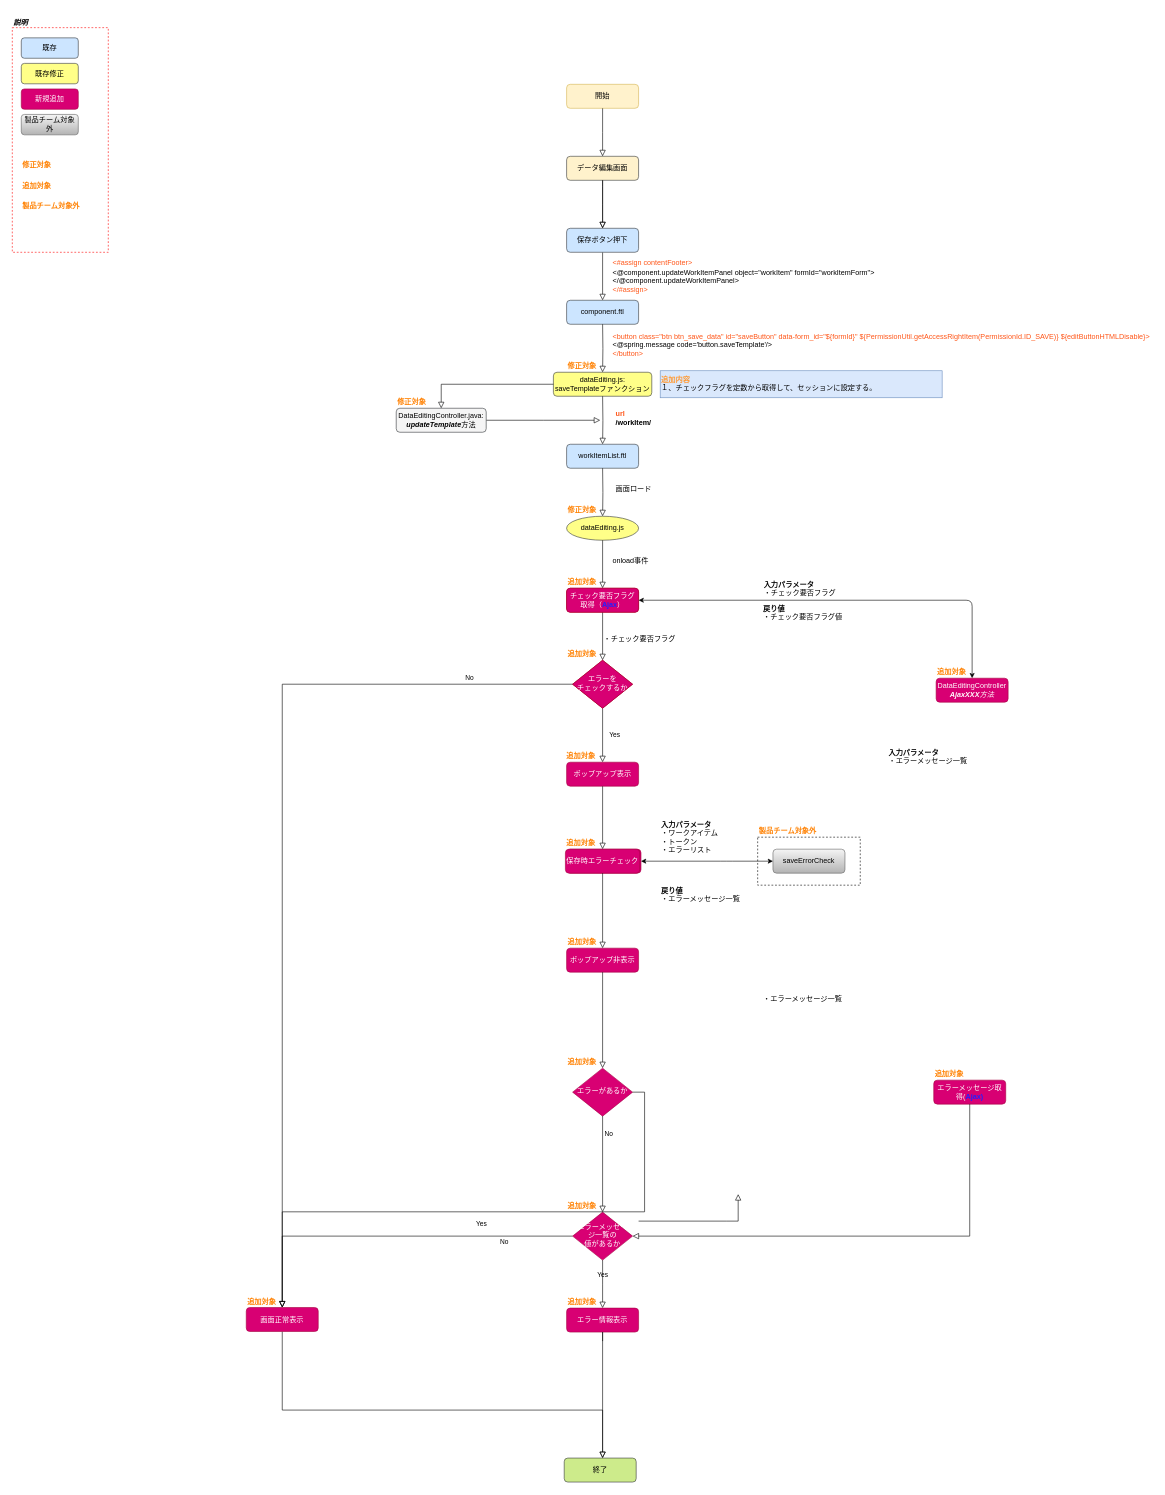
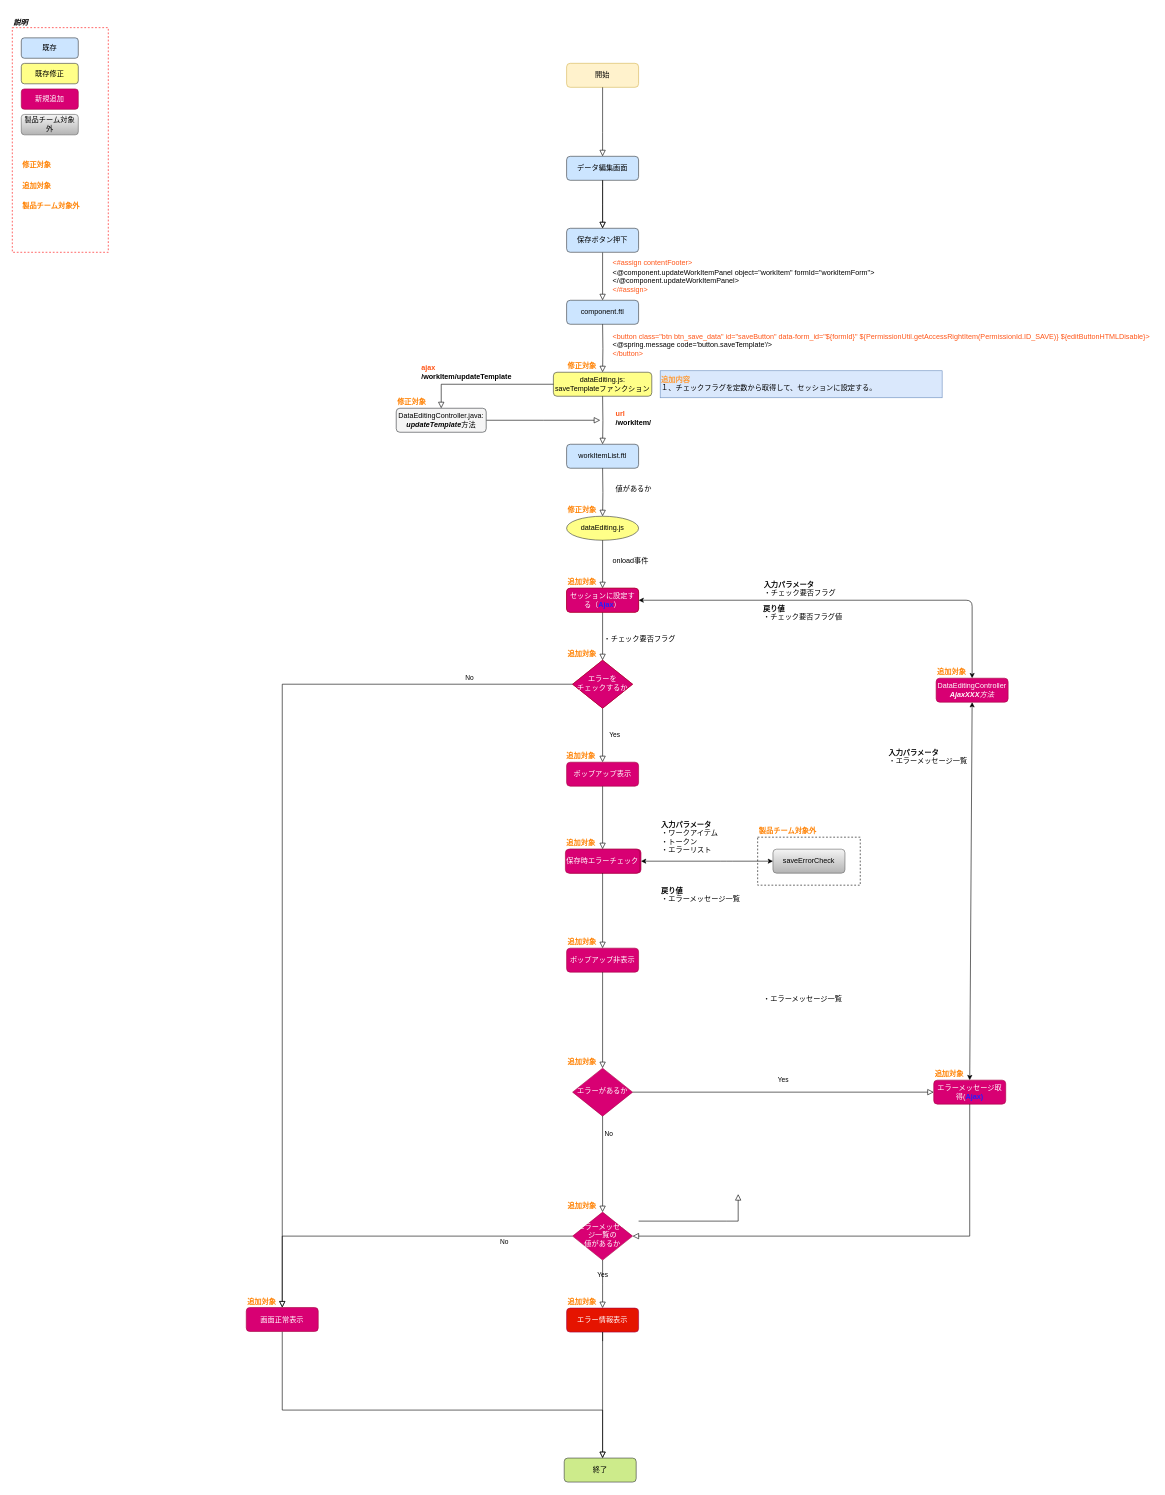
node "開始": moved (603, 96) -> (603, 75)
node "データ編集画面": fillcolor #fff2cc -> #cce5ff
node "ajax /workItem/updateTemplate": added
node "画面ロード": label "画面ロード" -> "値があるか"
node "チェック要否フラグ取得（Ajax）": label "チェック要否フラグ取得（Ajax）" -> "セッションに設定する（Ajax）"
edge "DataEditingController AjaxXXX方法" -- "エラーメッセージ取得(Ajax)": added
edge "エラーがあるか" -> "画面正常表示": now "エラーがあるか" -> "エラーメッセージ取得(Ajax)"
node "エラー情報表示": fillcolor #d80073 -> #e51400
